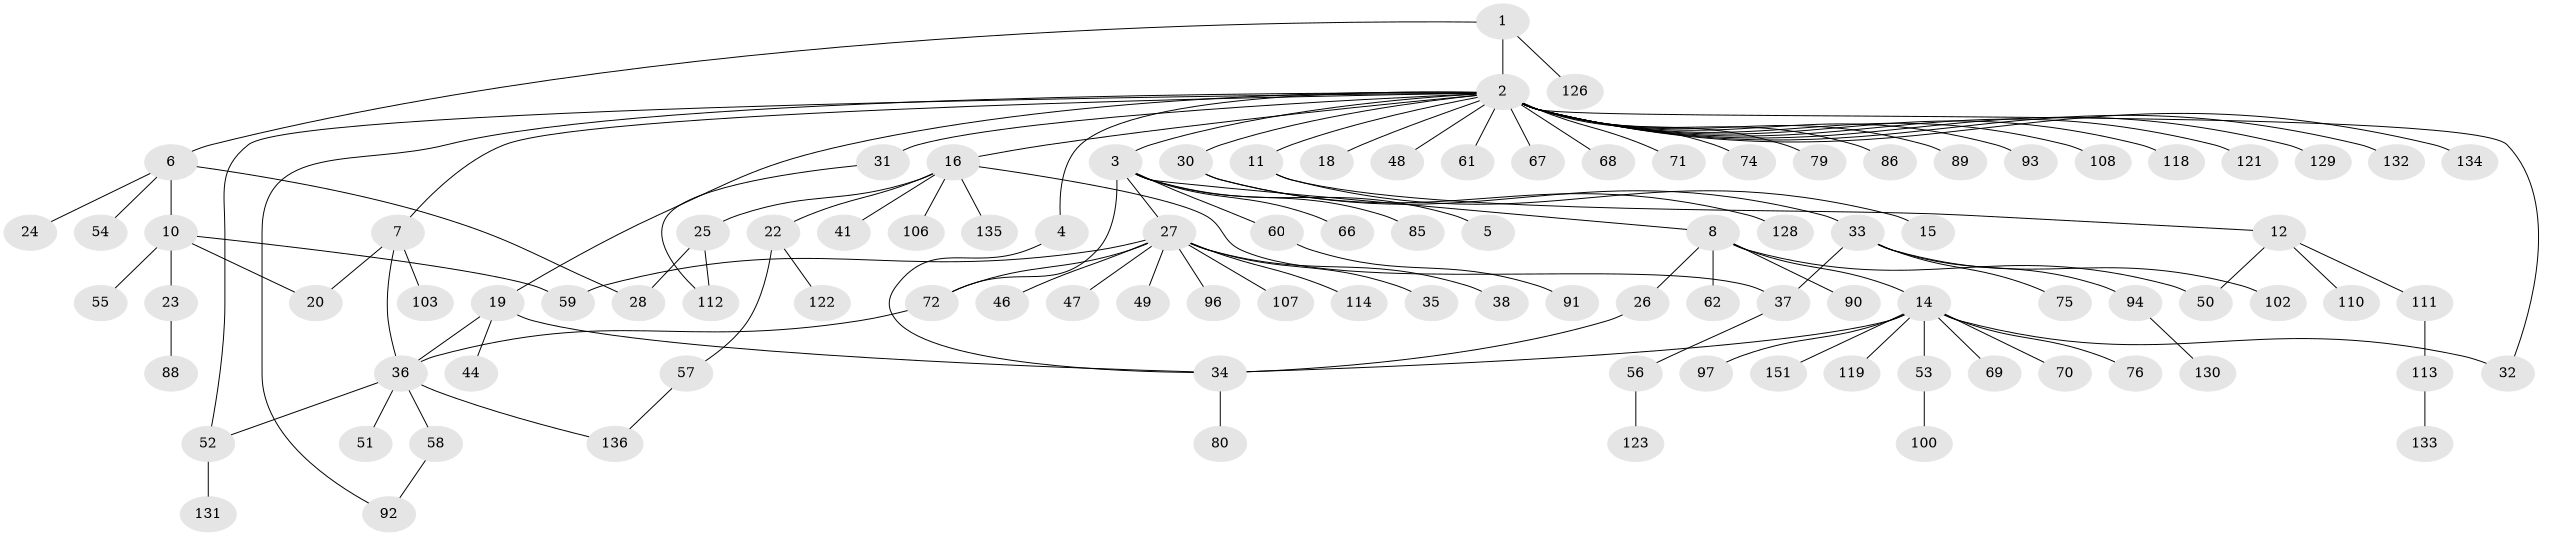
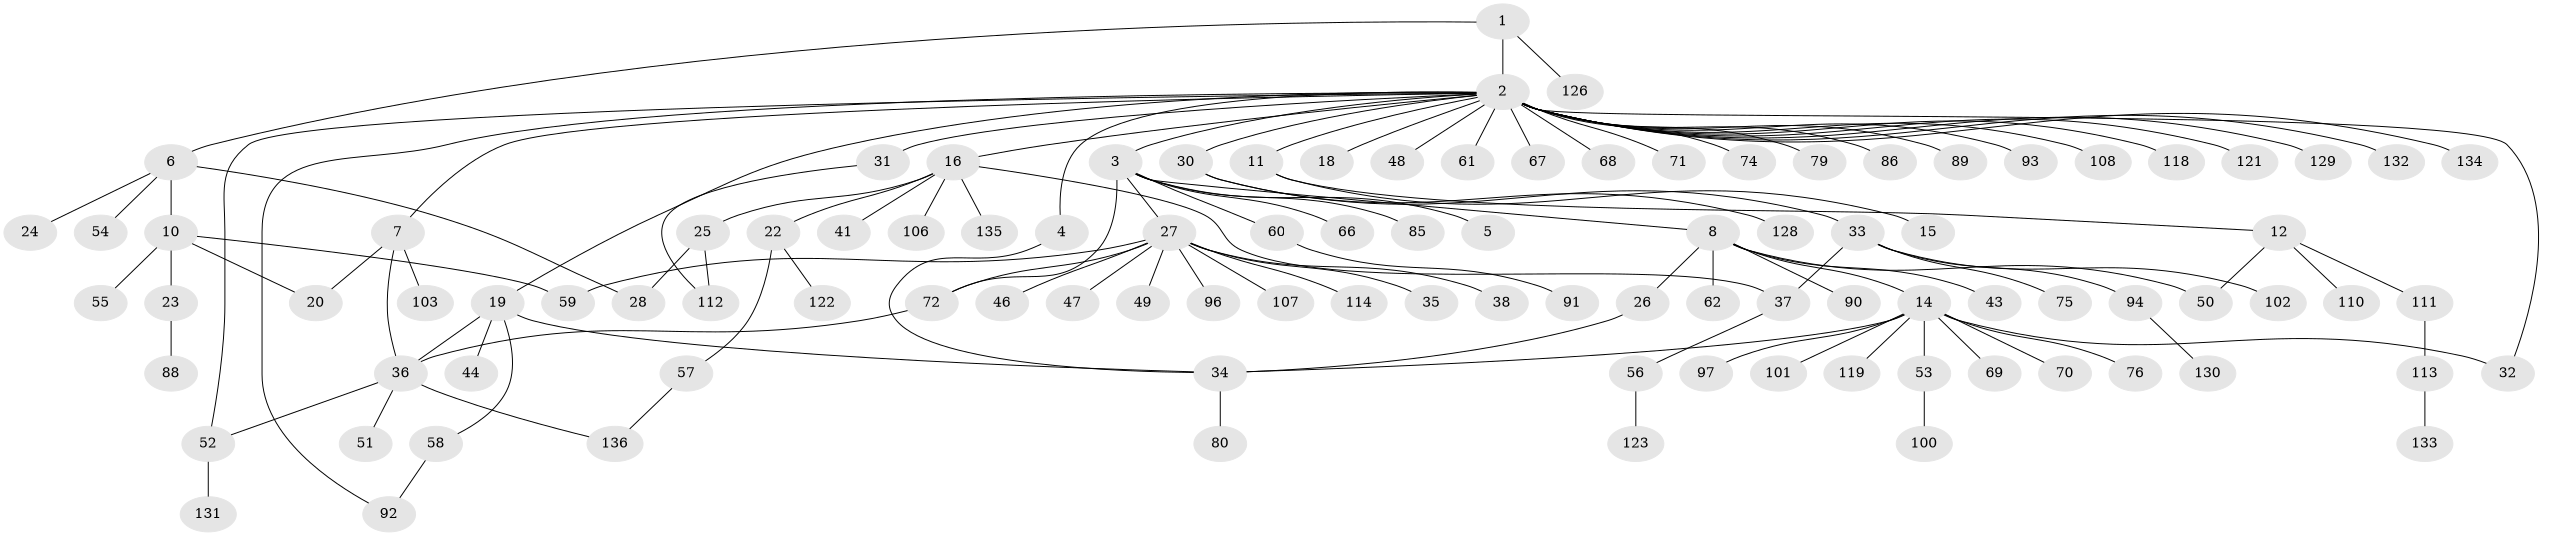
node "43": added
node "151": label "151" -> "101"
edge "36" -- "58": now "19" -- "58"
